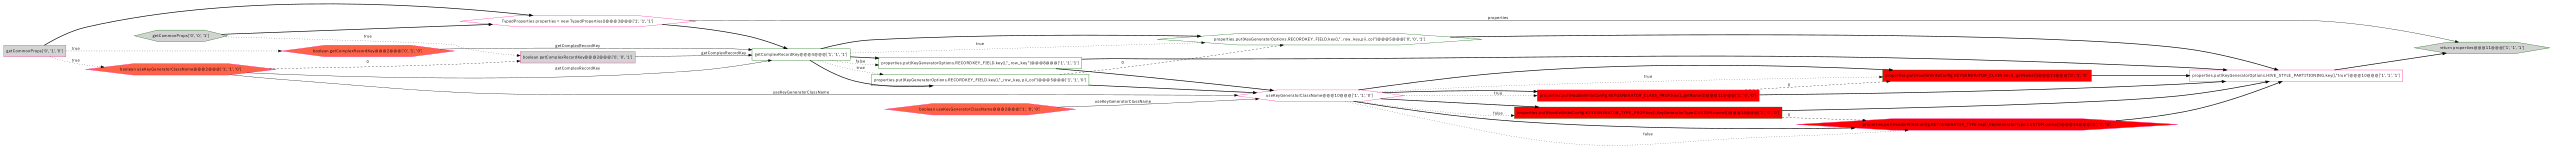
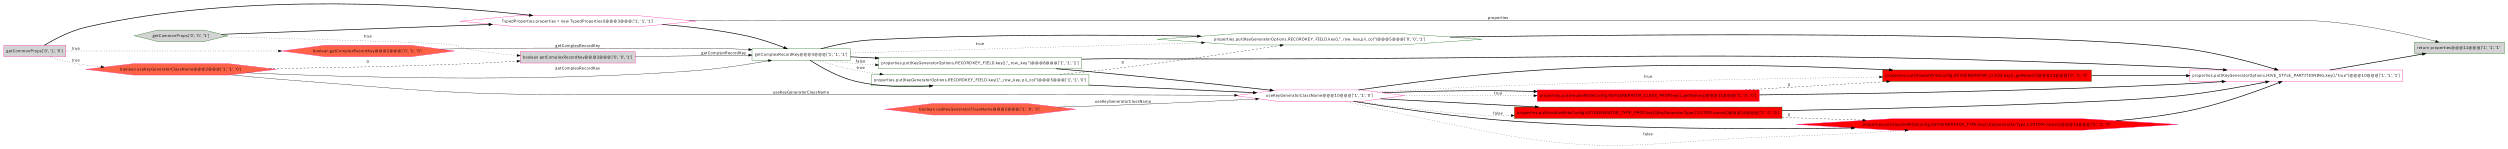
node "return properties@@@11@@@['1', '1', '1']": shape hexagon -> box
